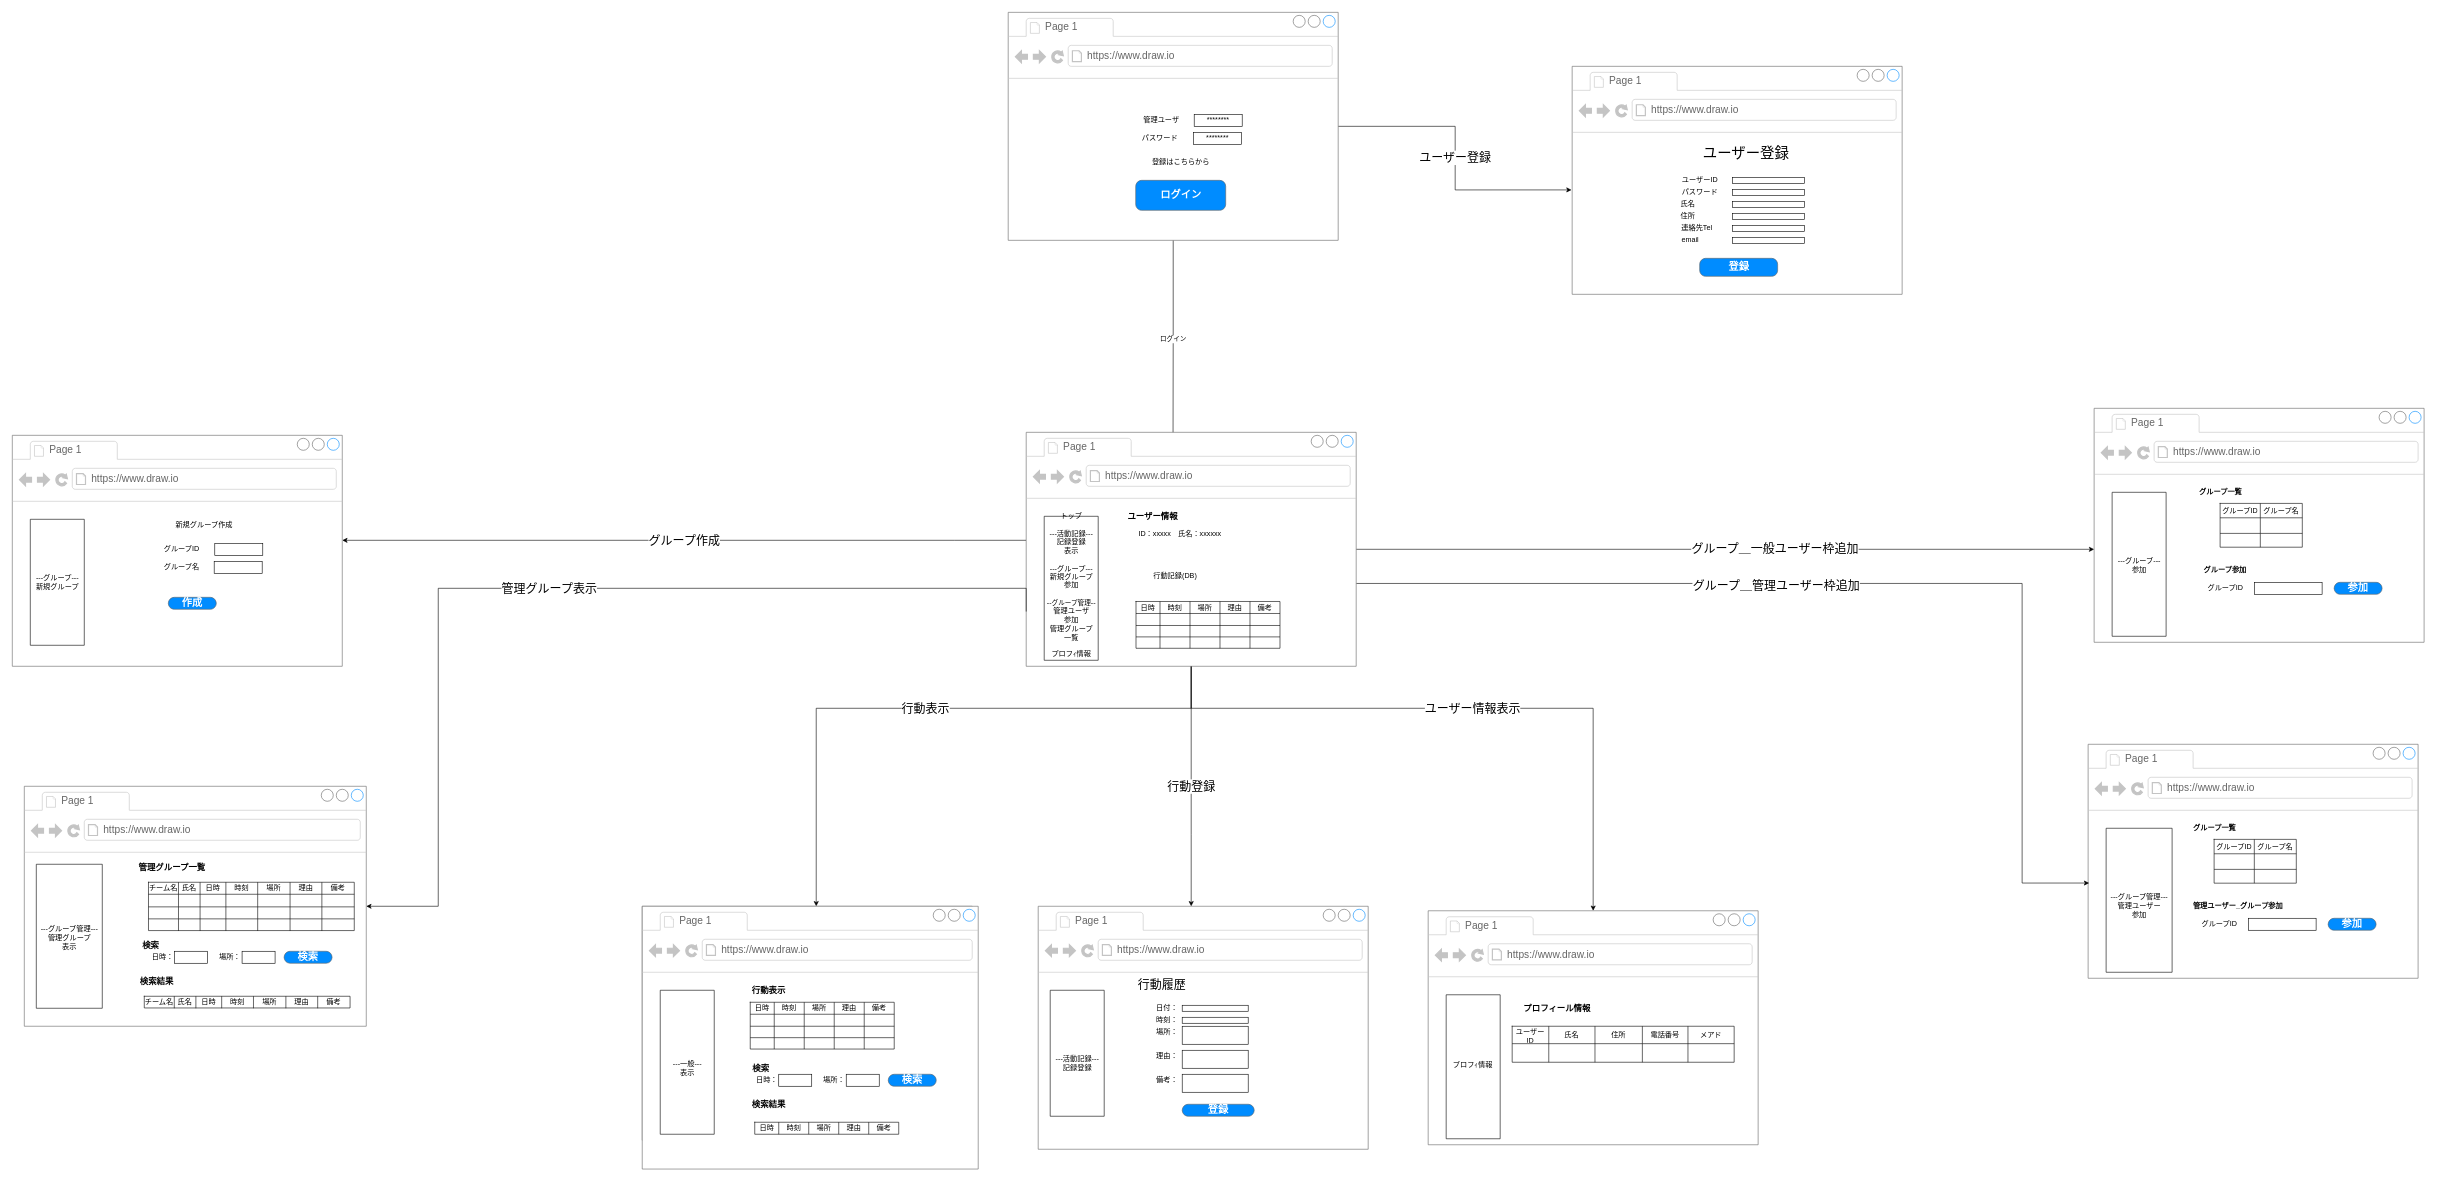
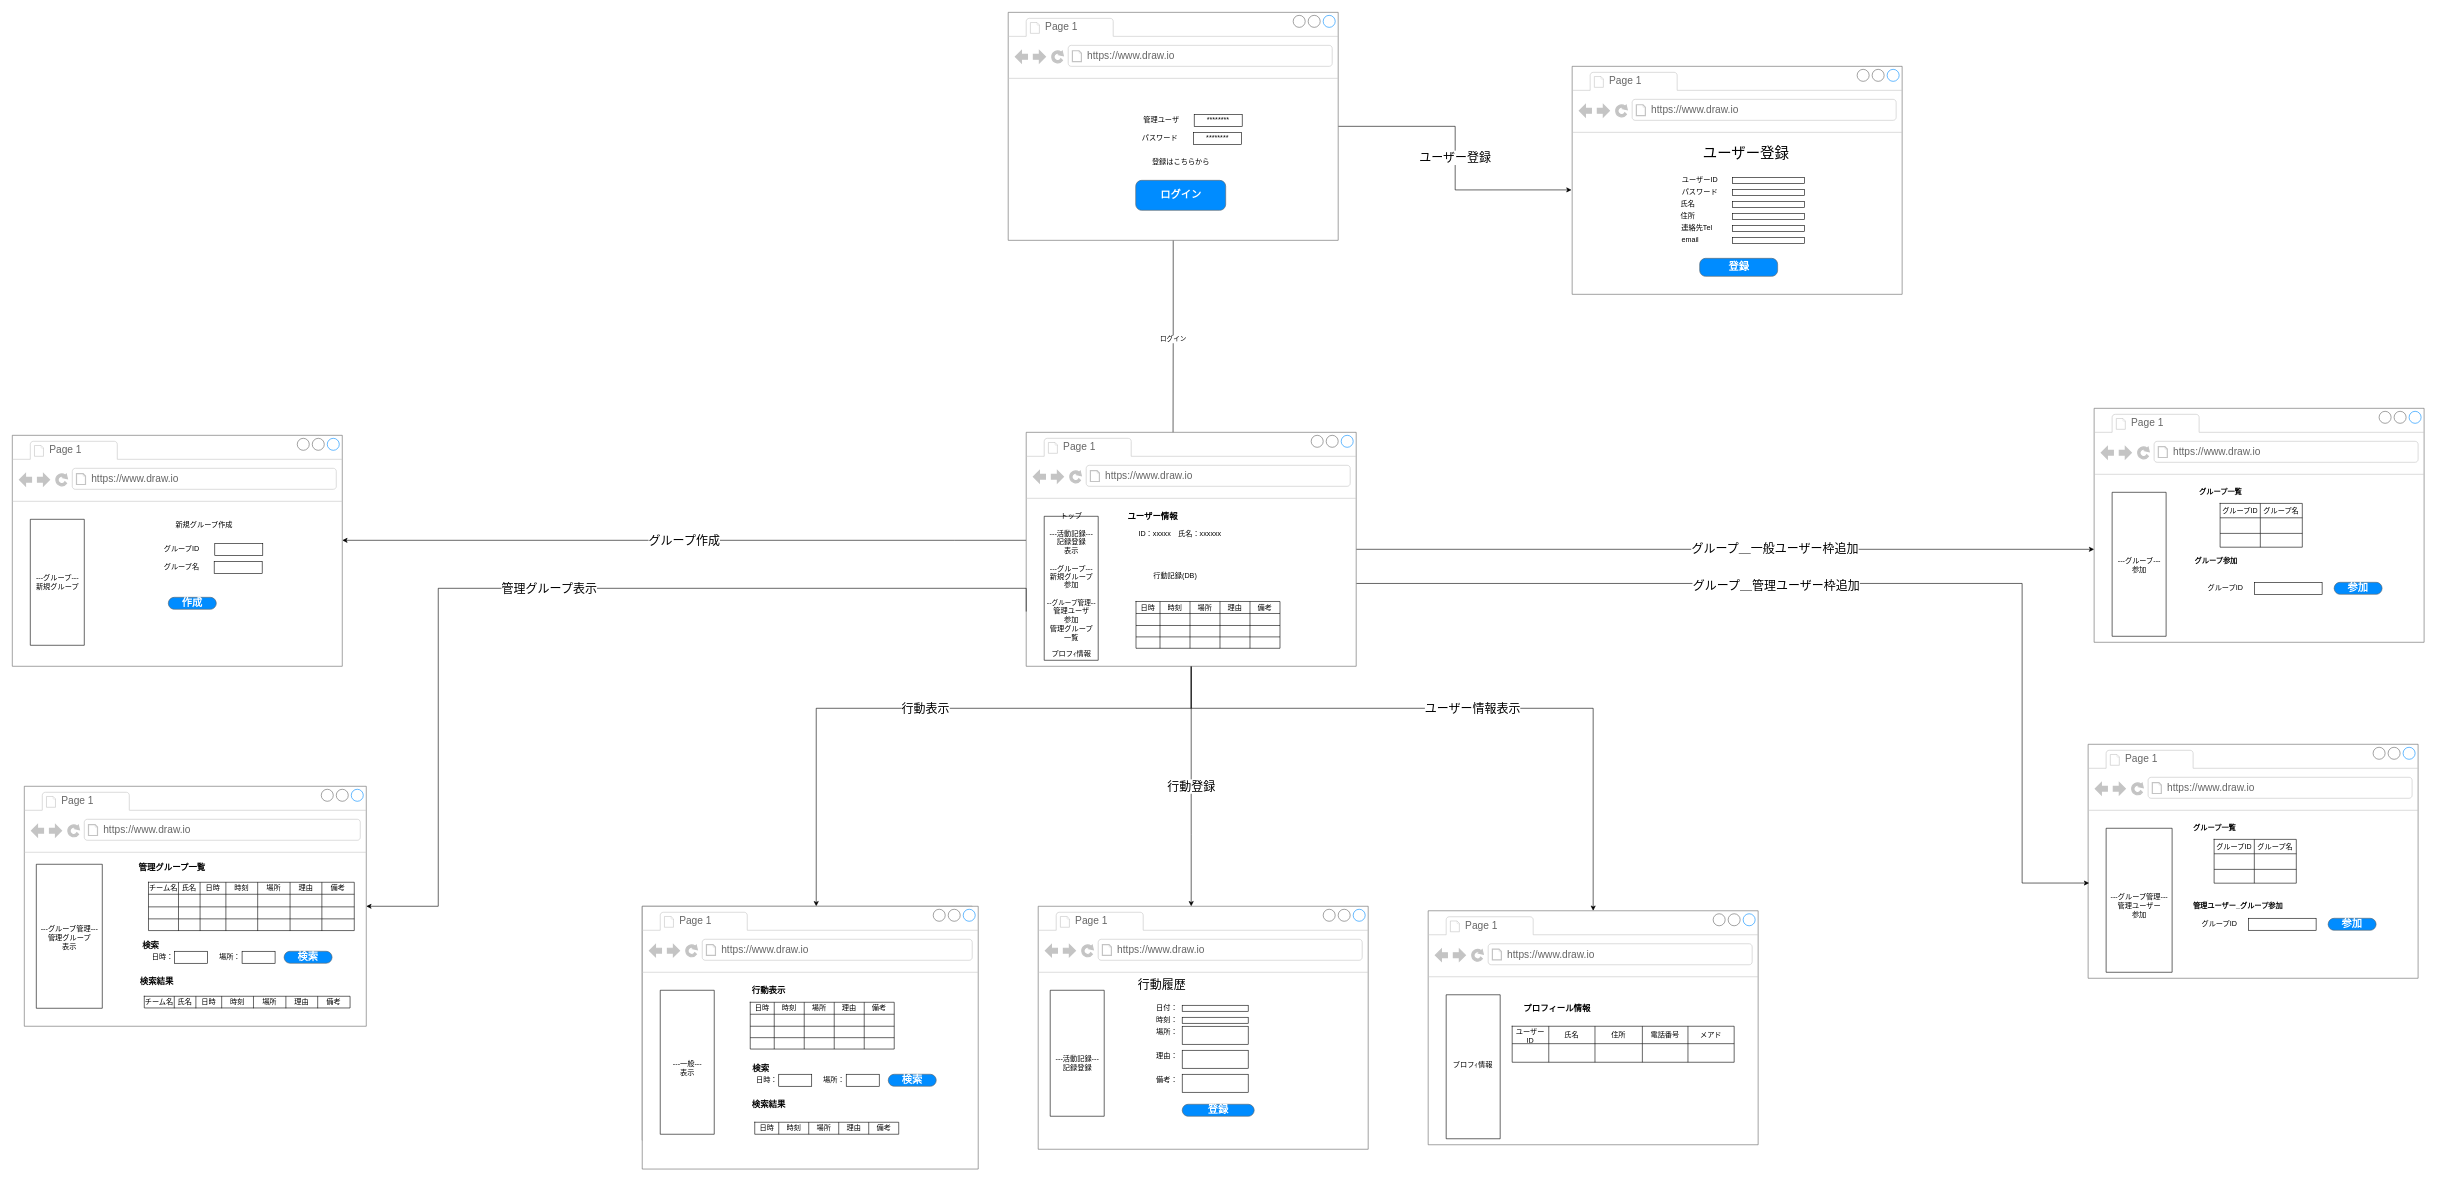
node "グループ参加": moved (2225, 570) -> (2216, 561)
